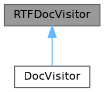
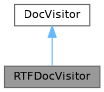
edge "DocVisitor" -> "RTFDocVisitor": reversed
